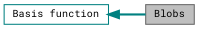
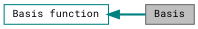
node "Blobs": label "Blobs" -> "Basis"
